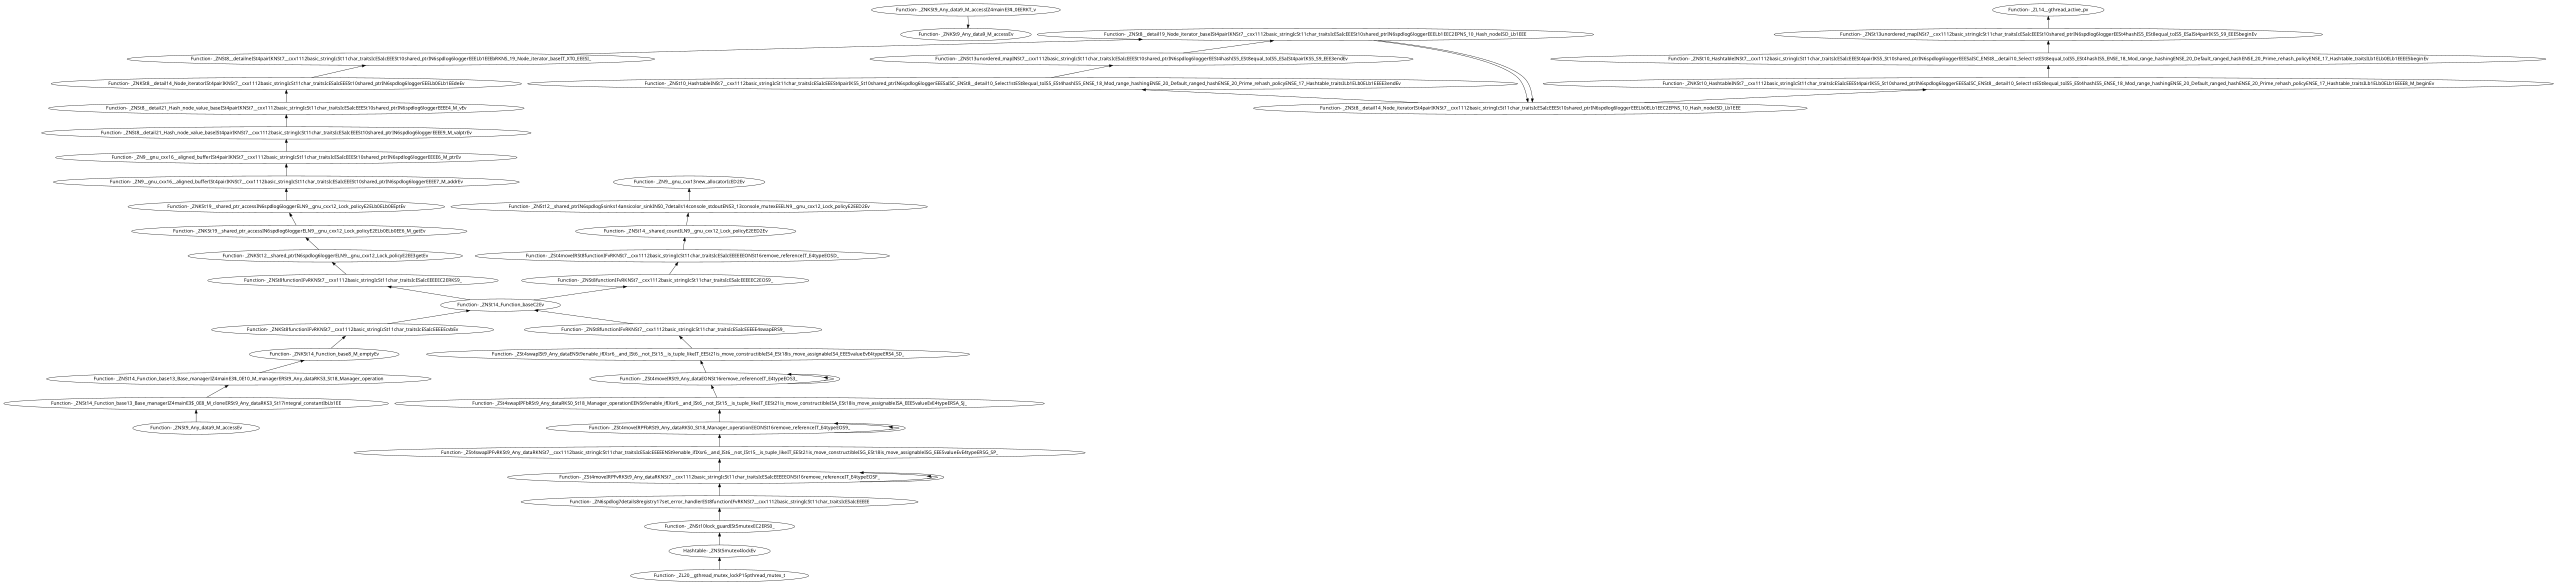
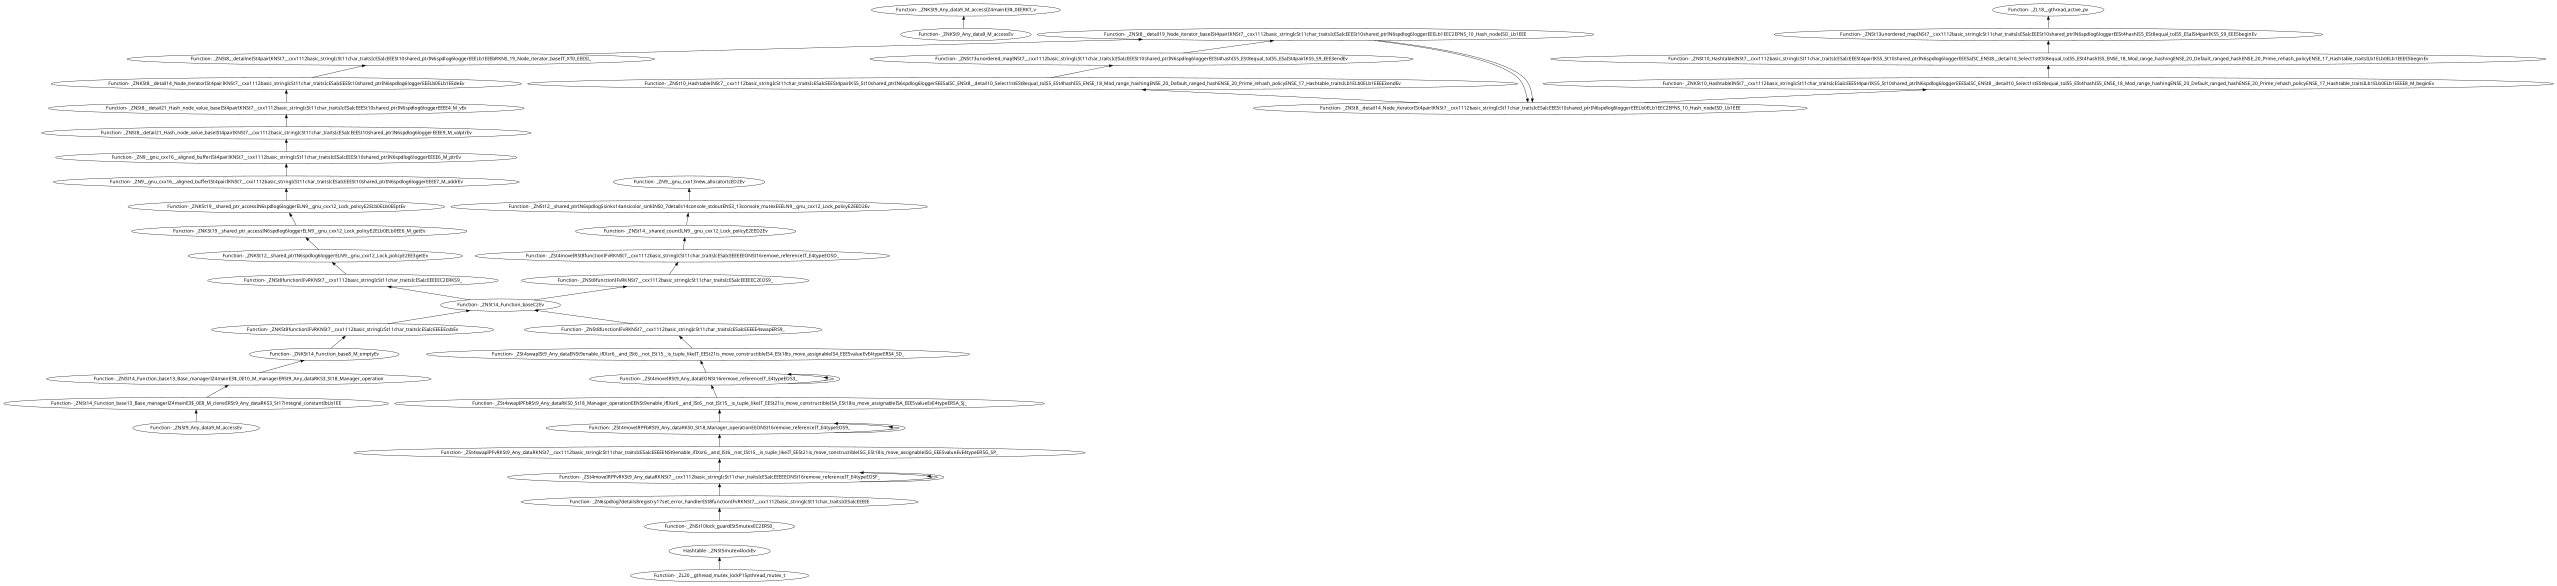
node "Function- _ZL14__gthread_active_pv": label "Function- _ZL14__gthread_active_pv" -> "Function- _ZL18__gthread_active_pv"
edge "Function- _ZNKSt9_Any_data9_M_accessIZ4mainE3$_0EERKT_v" -> "Function- _ZNKSt9_Any_data9_M_accessEv": reversed
edge "Hashtable- _ZNSt5mutex4lockEv" -> "Function- _ZNSt10lock_guardISt5mutexEC2ERS0_": removed
